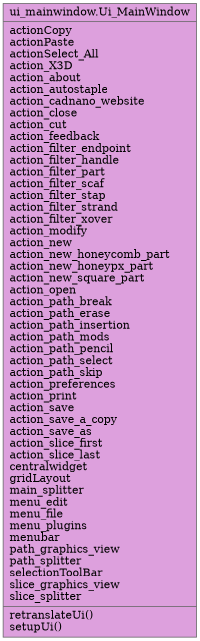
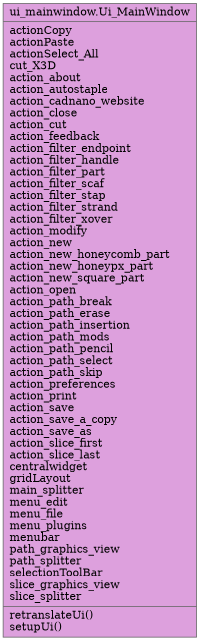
node "ui_mainwindow.Ui_MainWindow": text "action_X3D" -> "cut_X3D"
